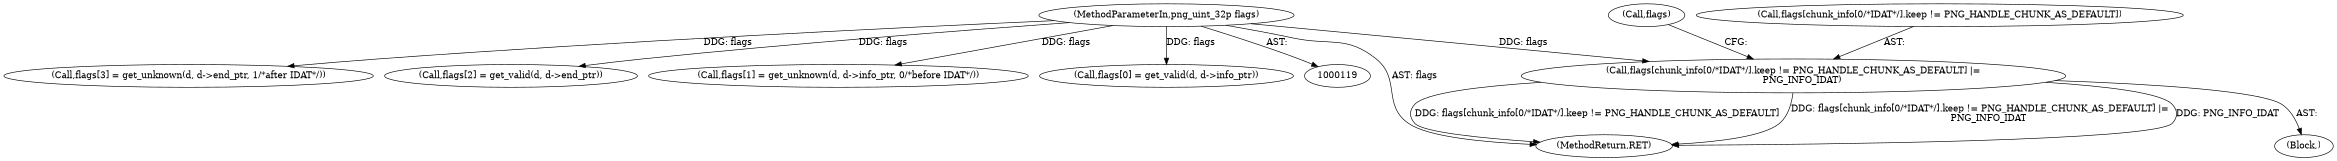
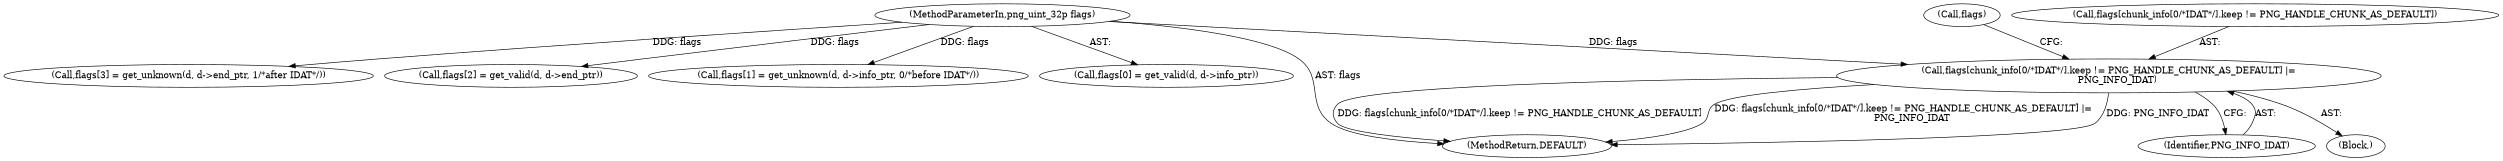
edge "(MethodParameterIn,png_uint_32p flags)" -> "(Call,flags[0] = get_valid(d, d->info_ptr))": label "DDG: flags" -> "AST: "
node "1000119": removed
node "(MethodReturn,RET)": label "(MethodReturn,RET)" -> "(MethodReturn,DEFAULT)"
node "(Identifier,PNG_INFO_IDAT)": added
